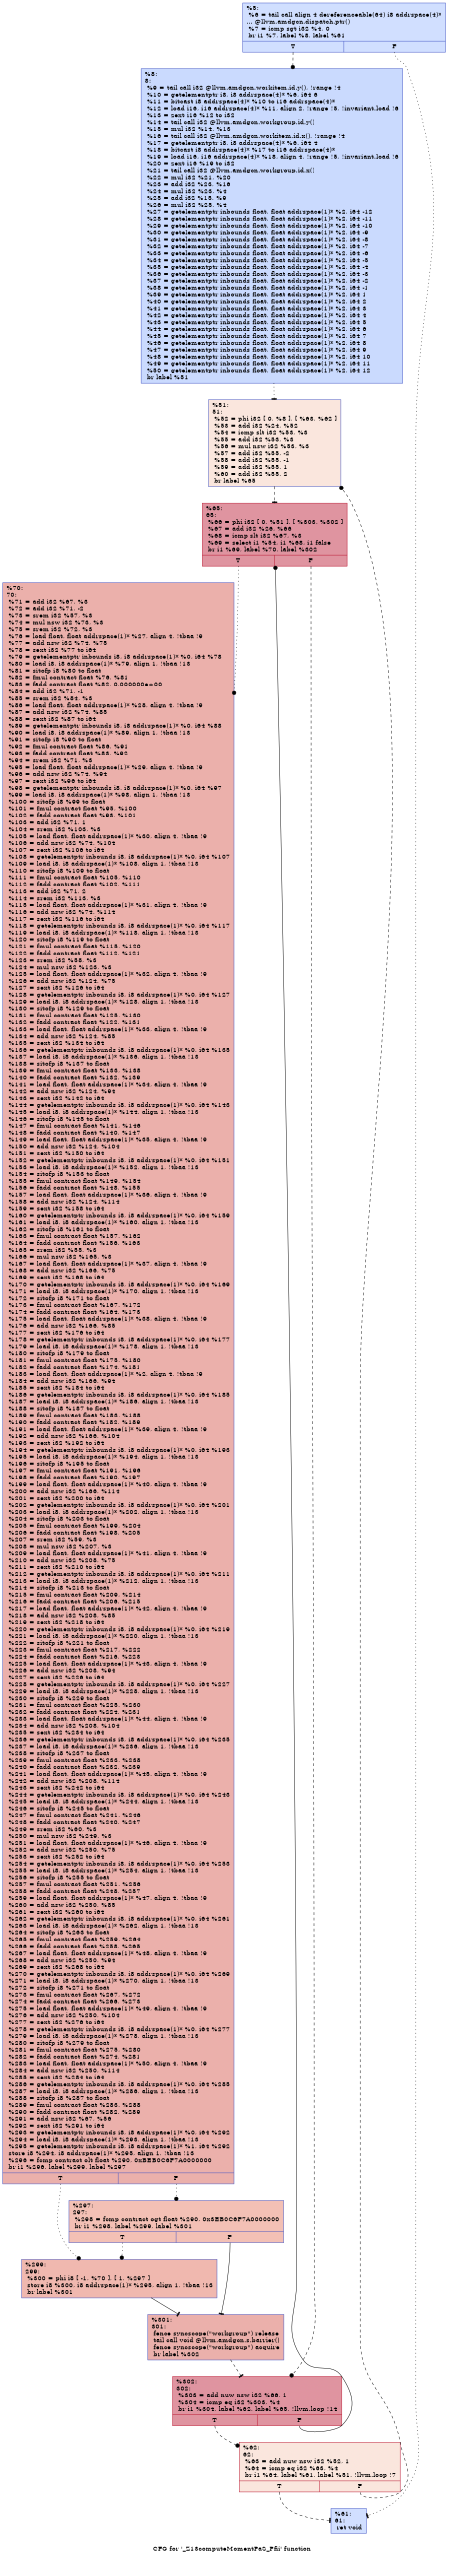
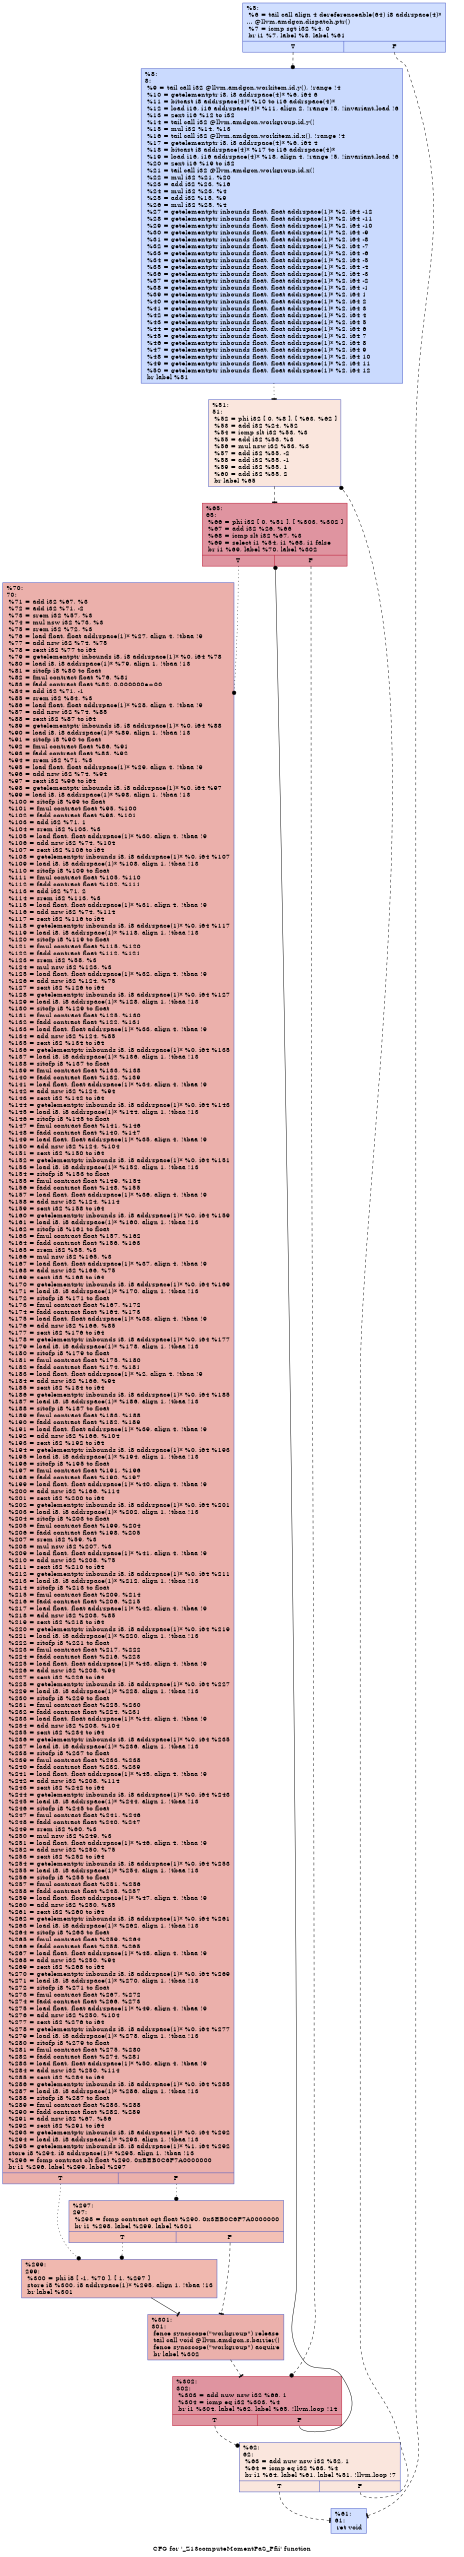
node "%70:": text "%169 = sext i32 %168 to i64" -> "%169 = sext i33 %168 to i64"
edge "%5:" -> "%61:": style dotted -> dashed
edge "%297:" -> "%301:": style solid -> dashed
node "%62:": color #b70d28ff -> #3d50c3ff
